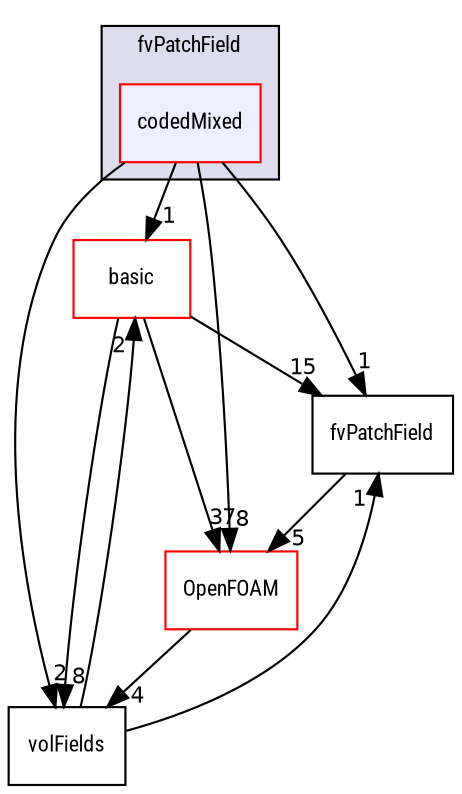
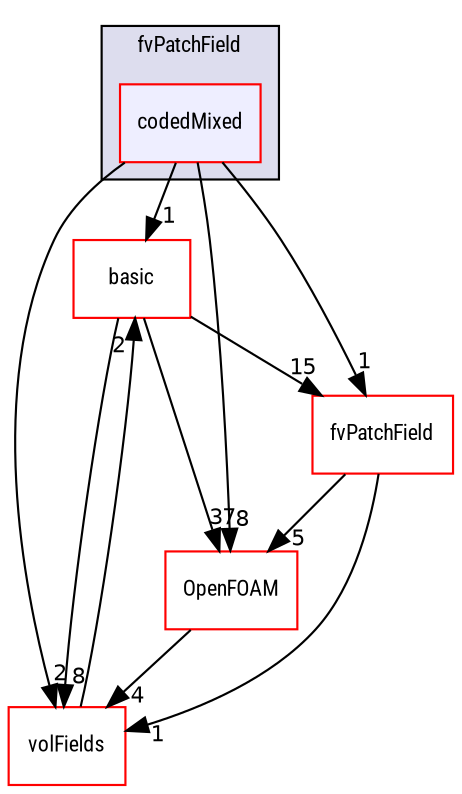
node "fvPatchField": color black -> red
edge "volFields" -> "fvPatchField": reversed
node "volFields": color black -> red
